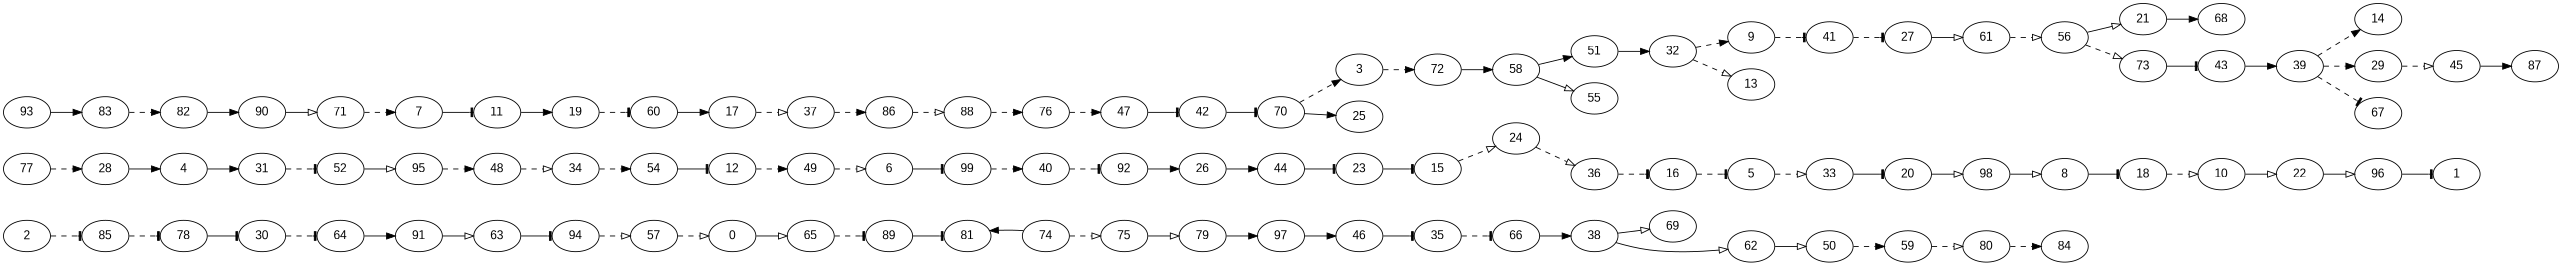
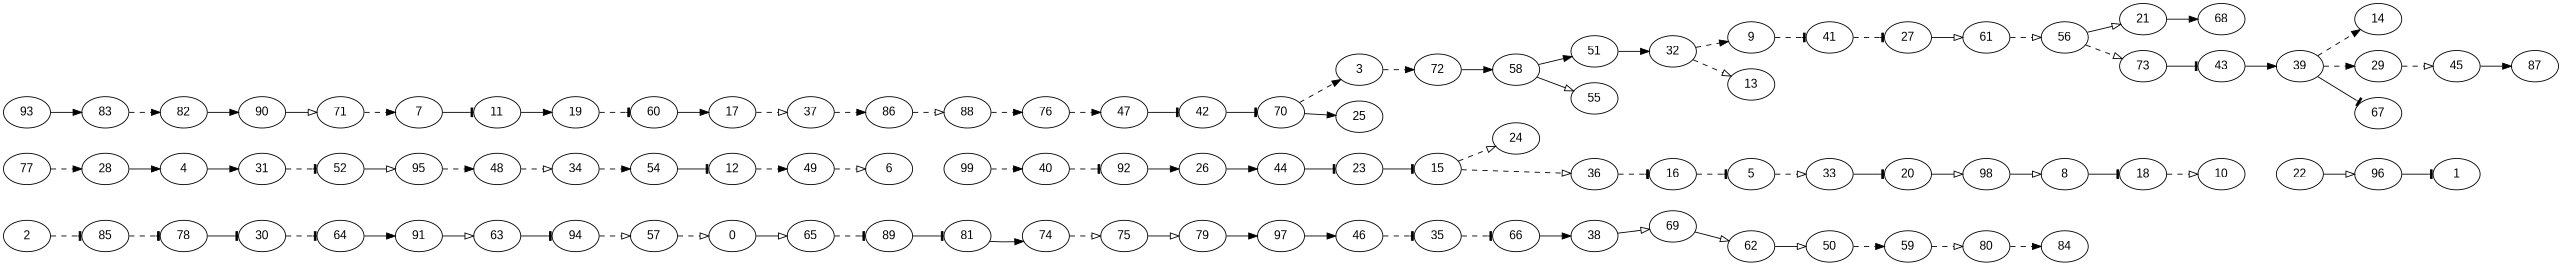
edge "39" -> "67": style dashed -> solid
edge "24" -> "36": now "15" -> "36"
edge "6" -> "99": removed
edge "10" -> "22": removed
edge "74" -> "81": reversed
edge "46" -> "35": style solid -> dashed
edge "38" -> "62": now "69" -> "62"
